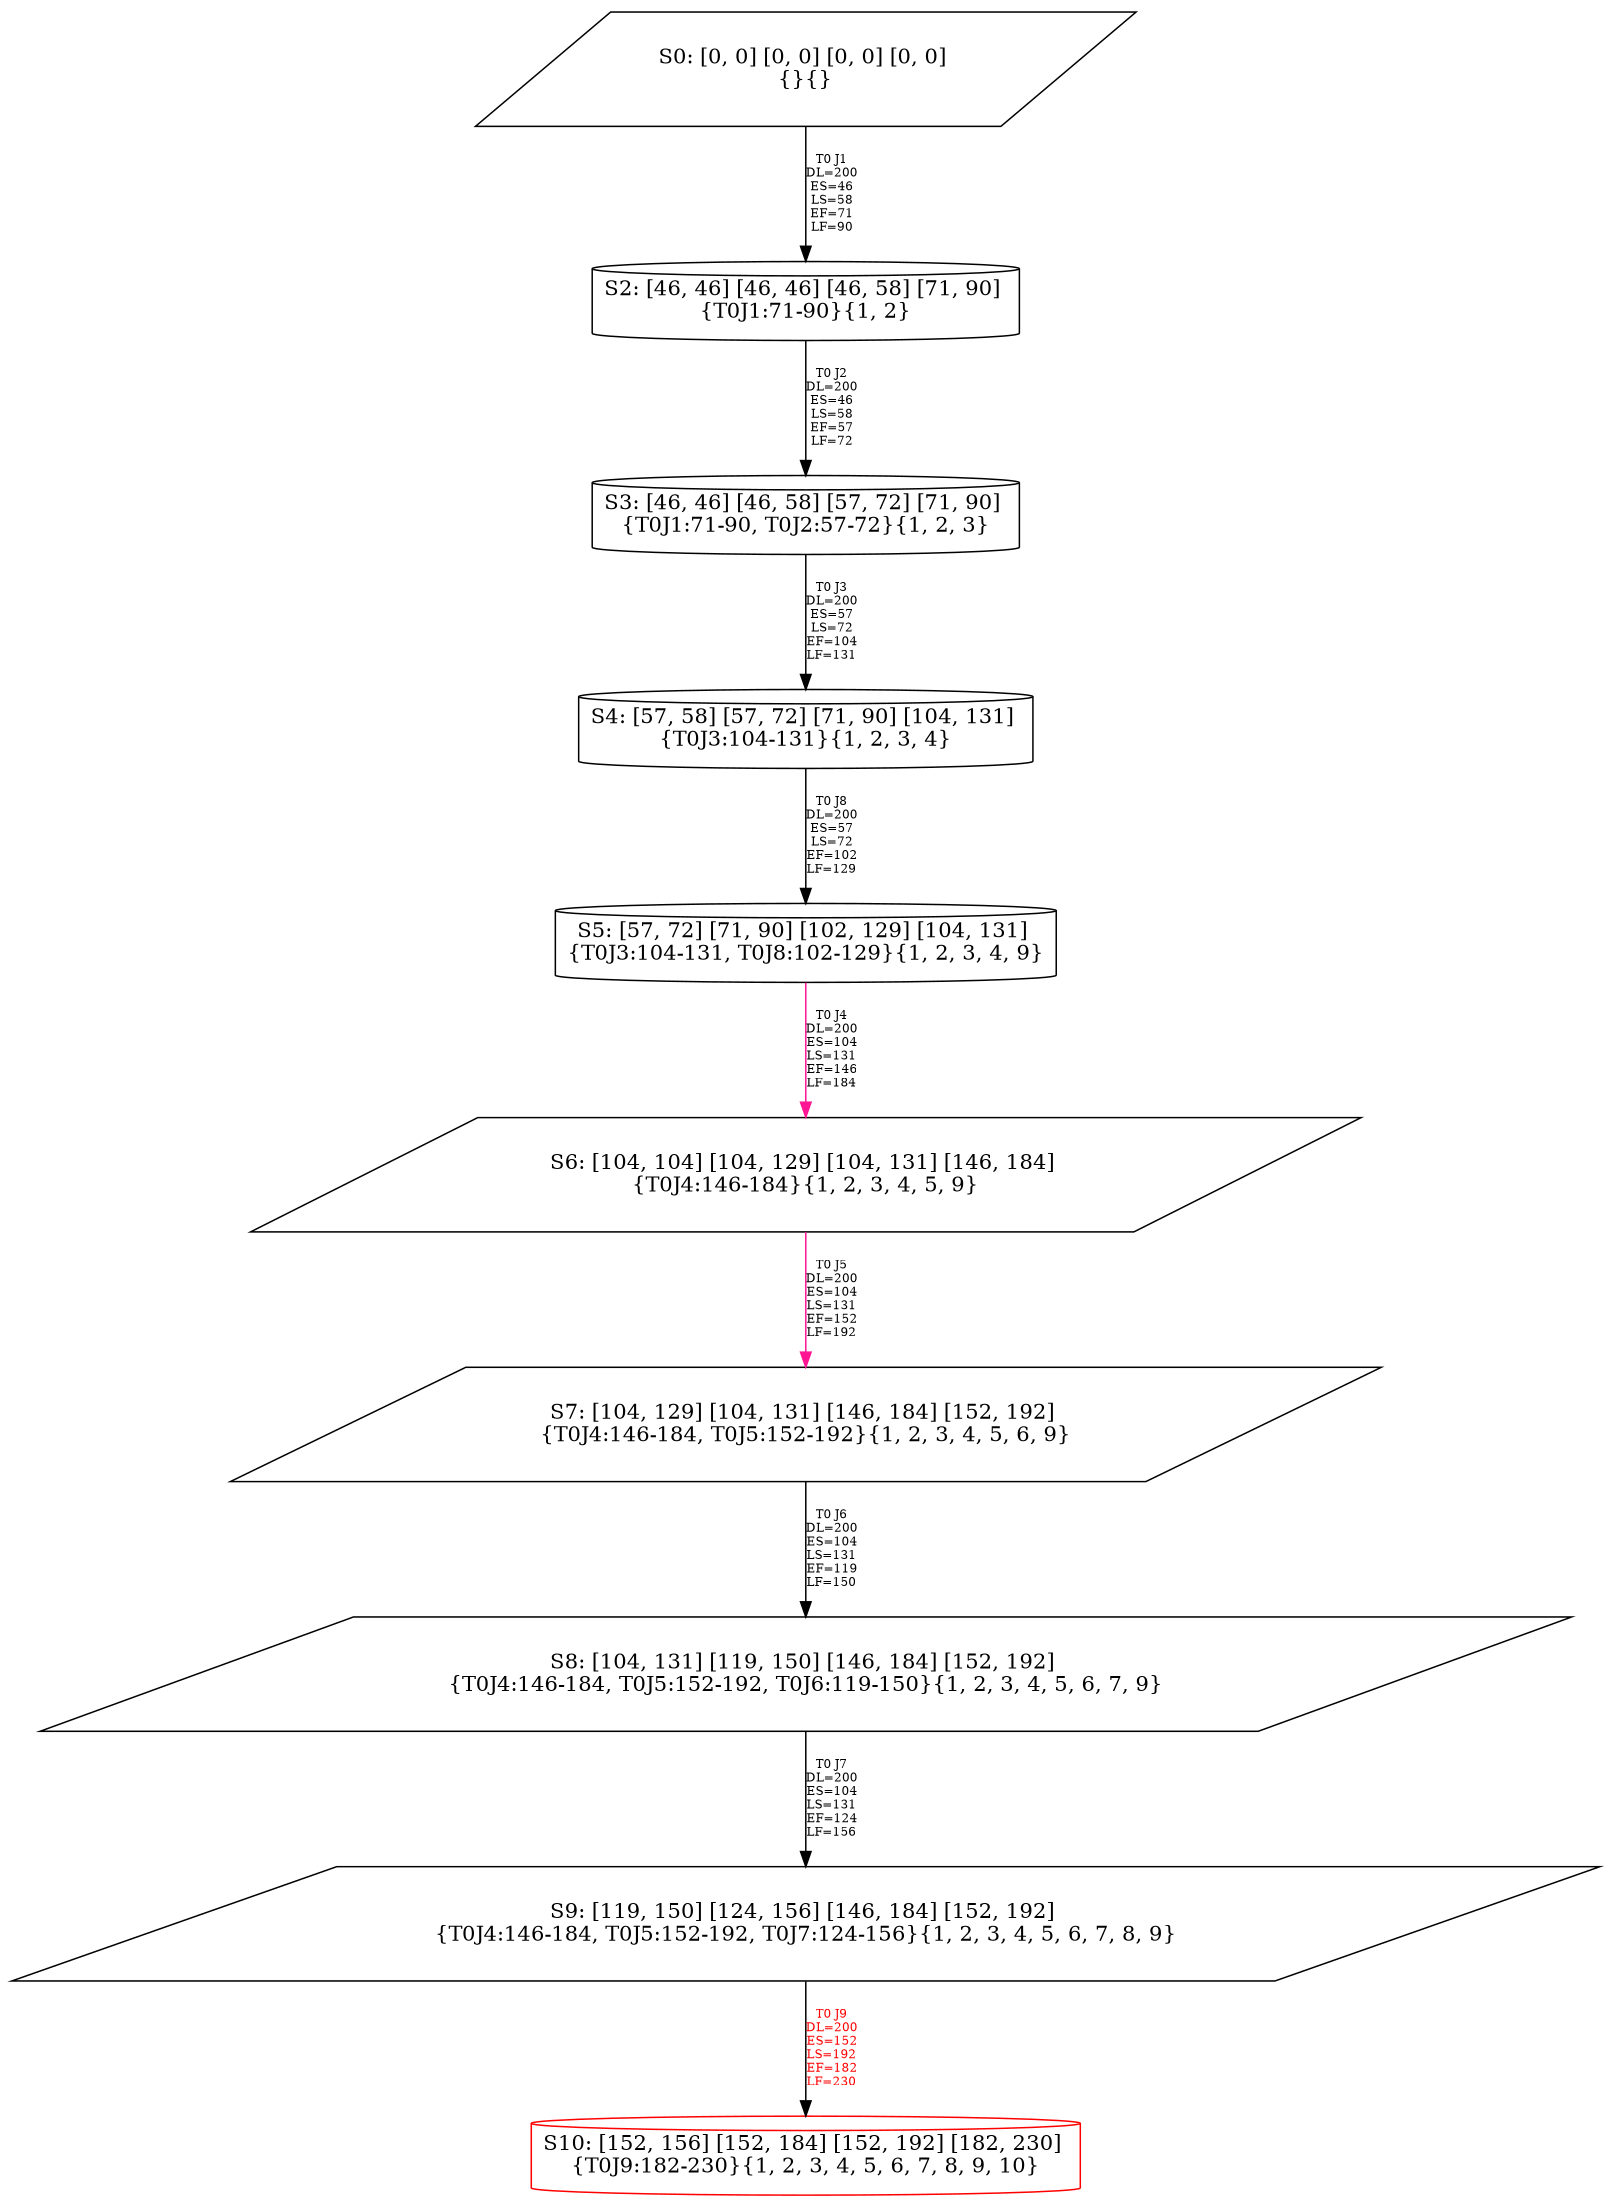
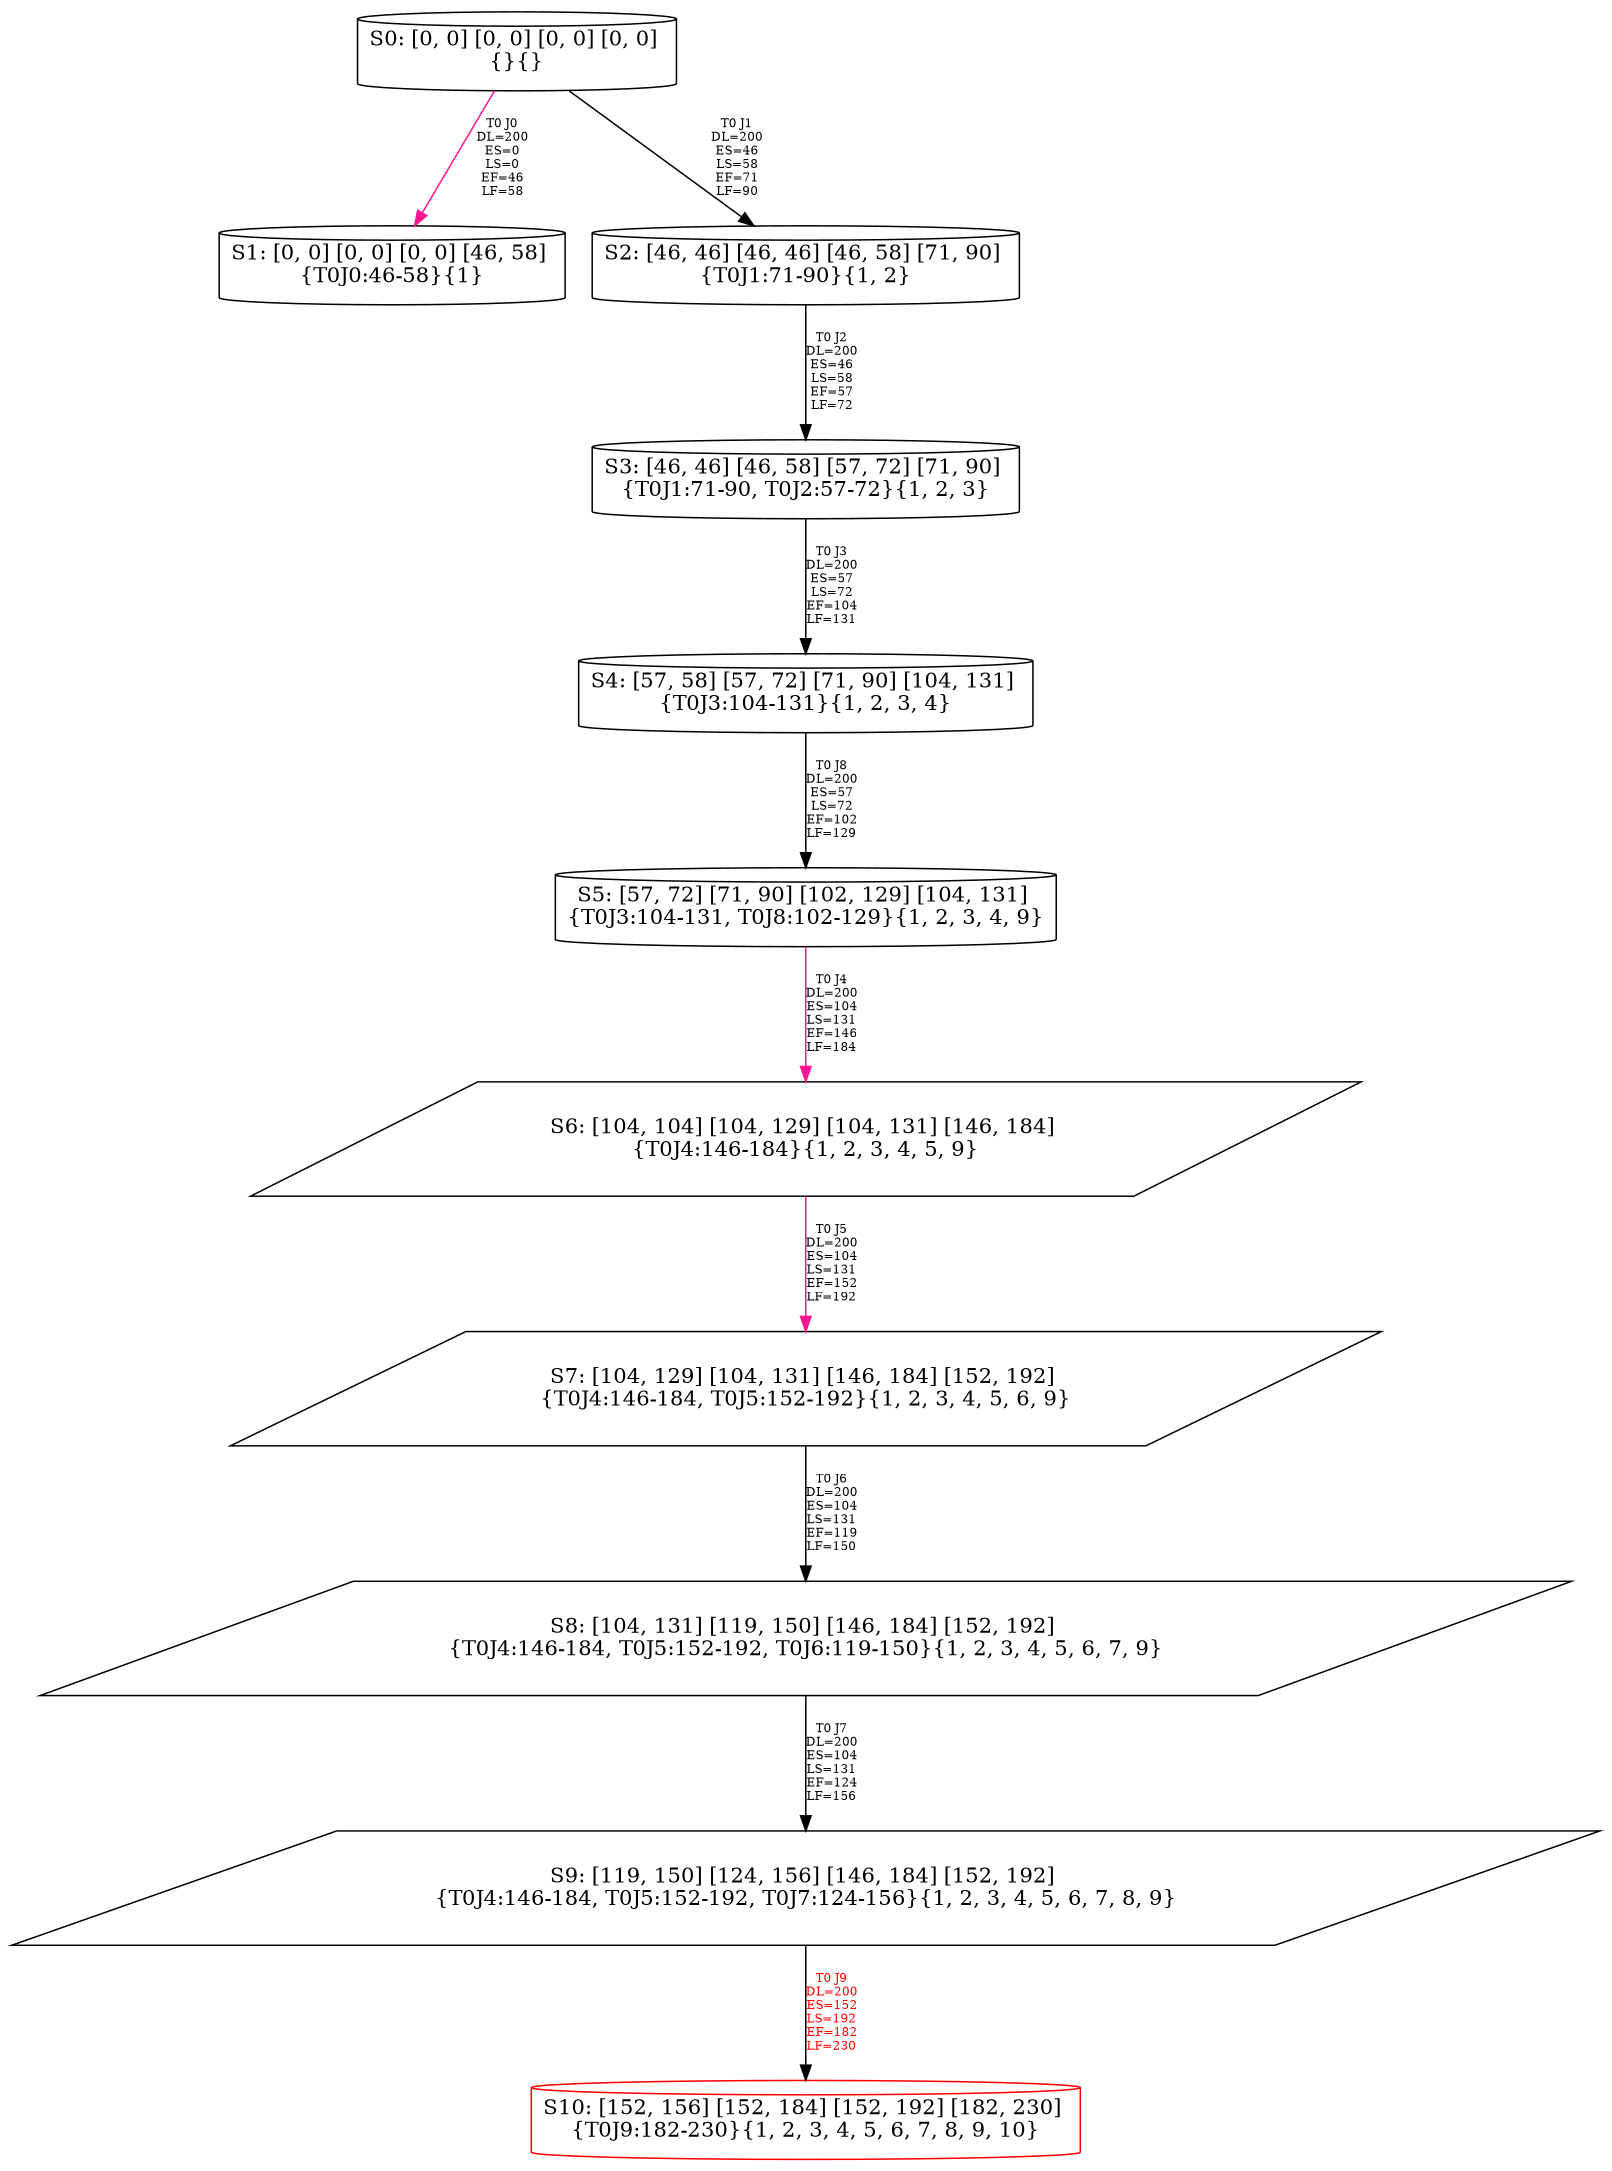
node "S0: [0, 0] [0, 0] [0, 0] [0, 0] {}{}": shape parallelogram -> cylinder
node "S1: [0, 0] [0, 0] [0, 0] [46, 58] {T0J0:46-58}{1}": added
